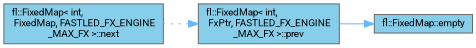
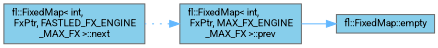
node "fl::FixedMap< int, FixedMap, FASTLED_FX_ENGINE _MAX_FX >::next": label "fl::FixedMap< int, FixedMap, FASTLED_FX_ENGINE _MAX_FX >::next" -> "fl::FixedMap< int, FxPtr, FASTLED_FX_ENGINE _MAX_FX >::next"
node "fl::FixedMap< int, FxPtr, FASTLED_FX_ENGINE _MAX_FX >::prev": label "fl::FixedMap< int, FxPtr, FASTLED_FX_ENGINE _MAX_FX >::prev" -> "fl::FixedMap< int, FxPtr, MAX_FX_ENGINE _MAX_FX >::prev"
